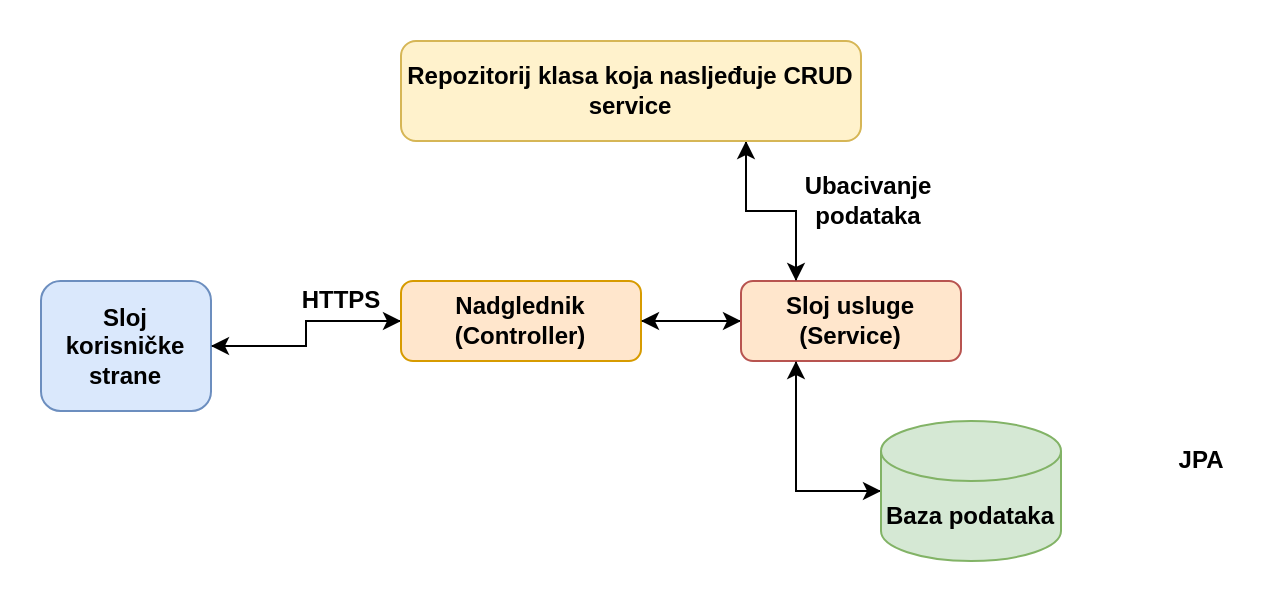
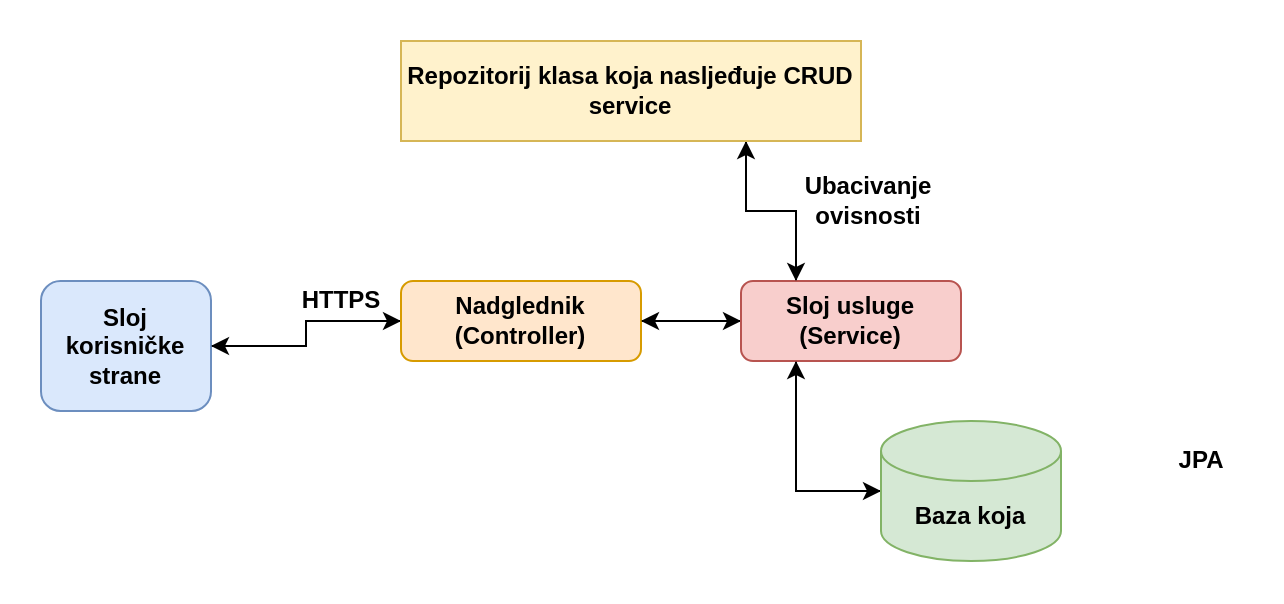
node "Repozitorij klasa koja nasljeđuje CRUD service": shape rounded rectangle -> rectangle
node "Ubacivanje podataka": label "Ubacivanje podataka" -> "Ubacivanje ovisnosti"
node "Sloj usluge (Service)": fillcolor #ffe6cc -> #f8cecc
node "Baza podataka": label "Baza podataka" -> "Baza koja"
